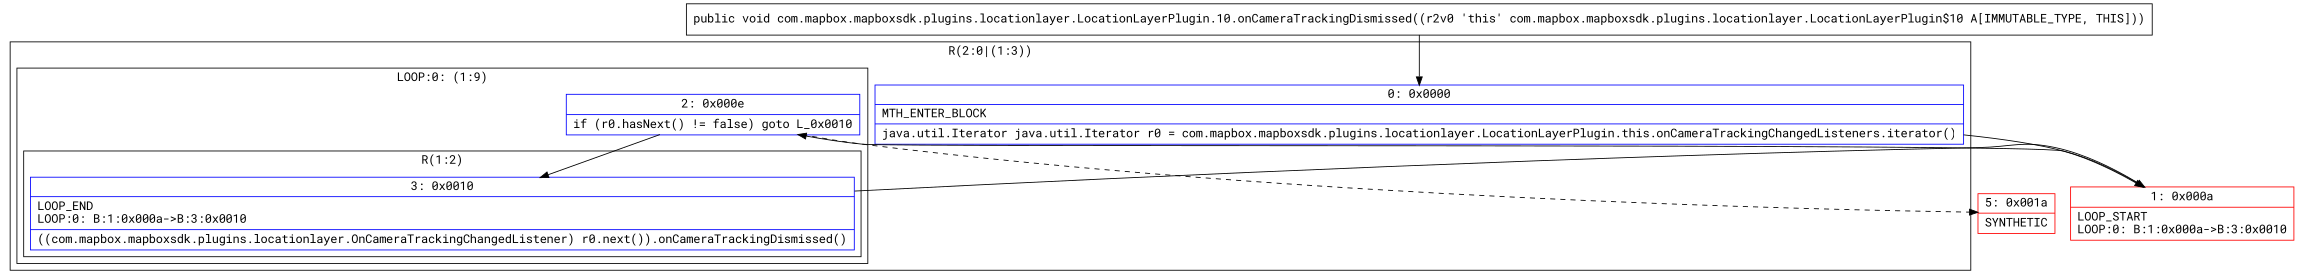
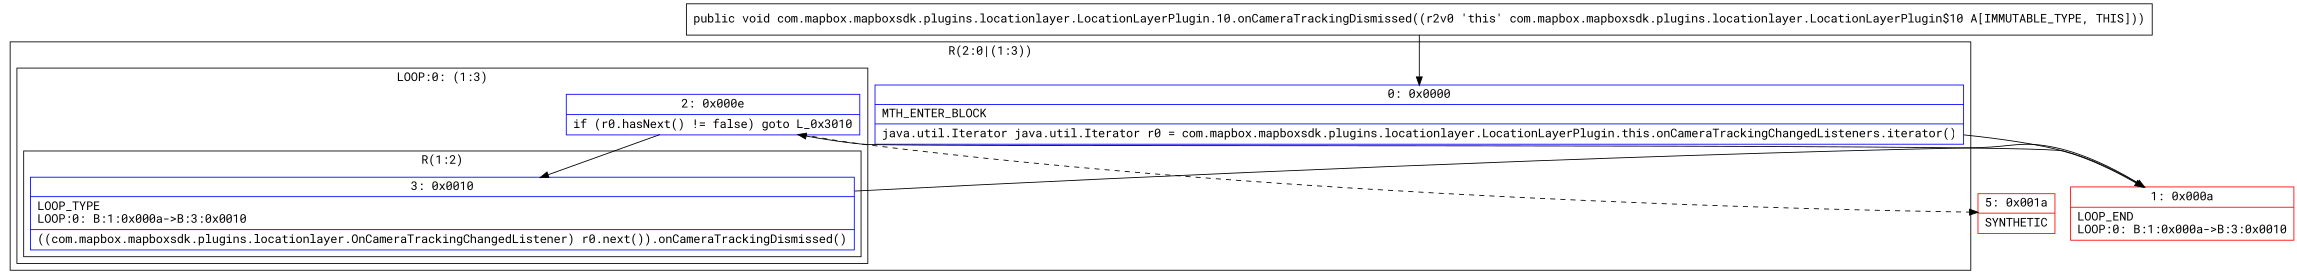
cluster "LOOP:0: (1:9)": label "LOOP:0: (1:9)" -> "LOOP:0: (1:3)"
node "2: 0x000e": text "if (r0.hasNext() != false) goto L_0x0010" -> "if (r0.hasNext() != false) goto L_0x3010"
node "3: 0x0010": text "LOOP_END" -> "LOOP_TYPE"
node "1: 0x000a": text "LOOP_START" -> "LOOP_END"
